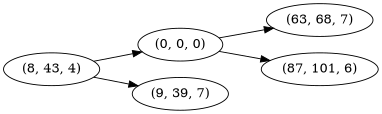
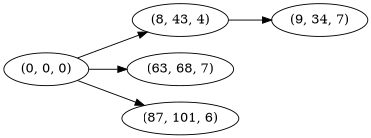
edge "(8, 43, 4)" -> "(0, 0, 0)": reversed
node "(9, 39, 7)": label "(9, 39, 7)" -> "(9, 34, 7)"
